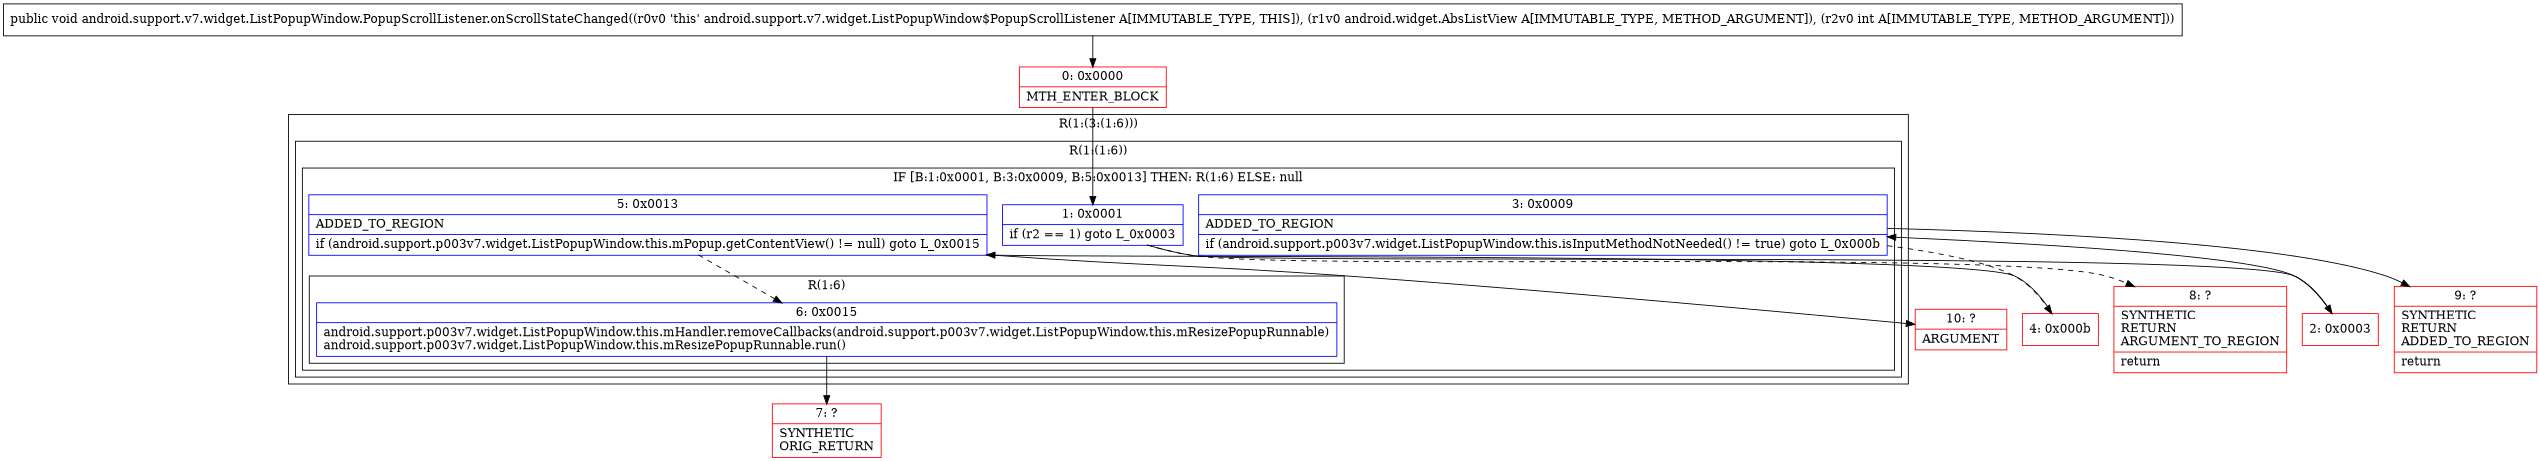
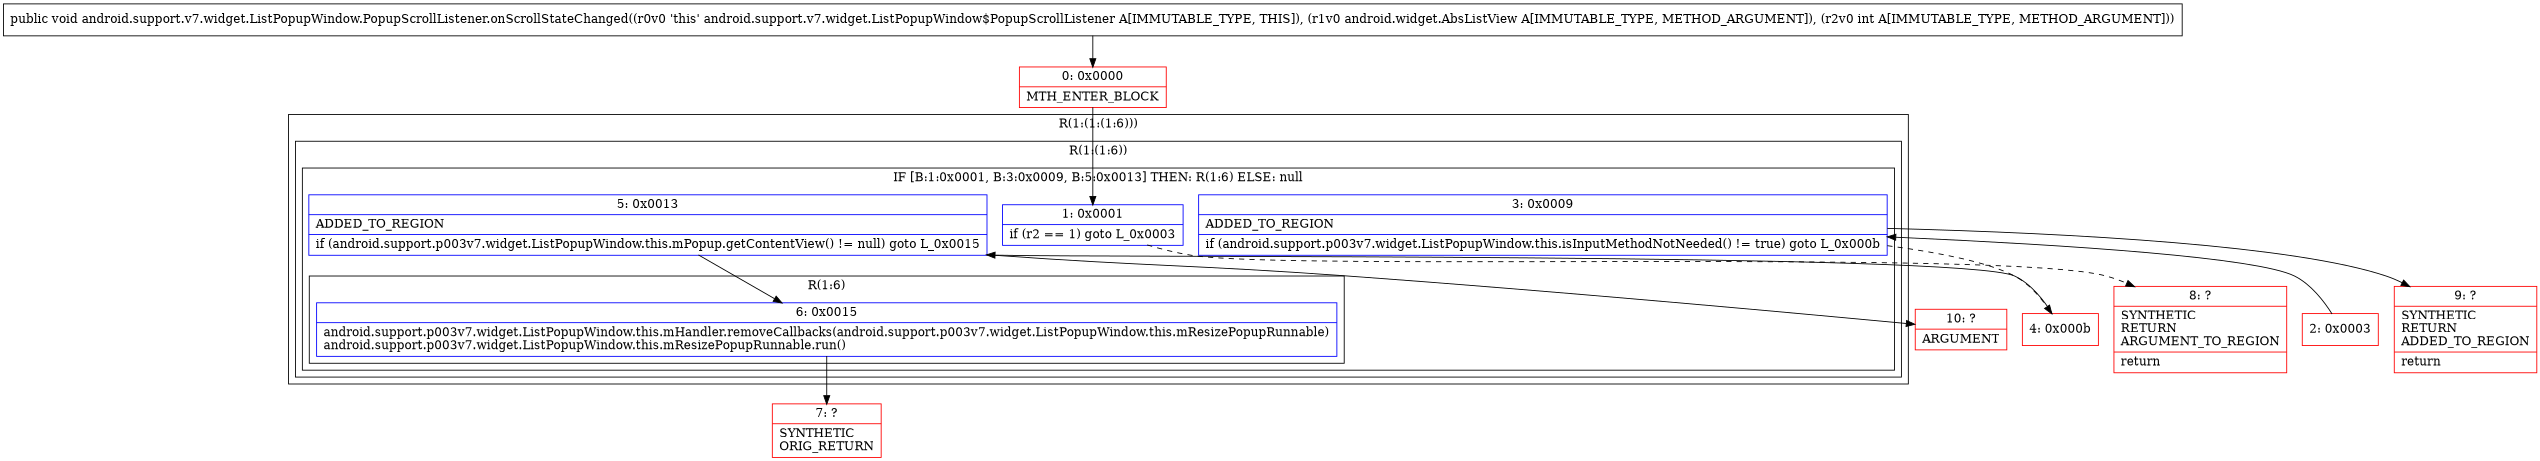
cluster "R(1:(3:(1:6)))": label "R(1:(3:(1:6)))" -> "R(1:(1:(1:6)))"
edge "1: 0x0001" -> "2: 0x0003": removed
edge "5: 0x0013" -> "6: 0x0015": style dashed -> solid
